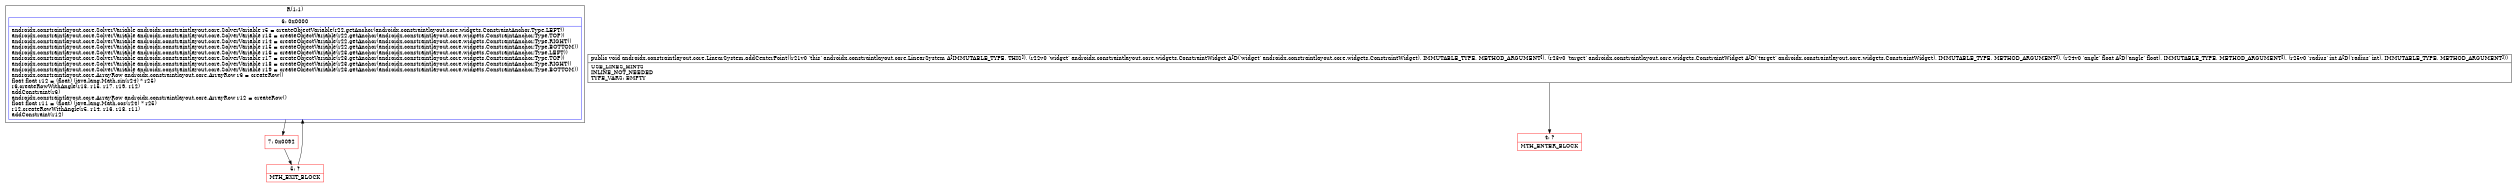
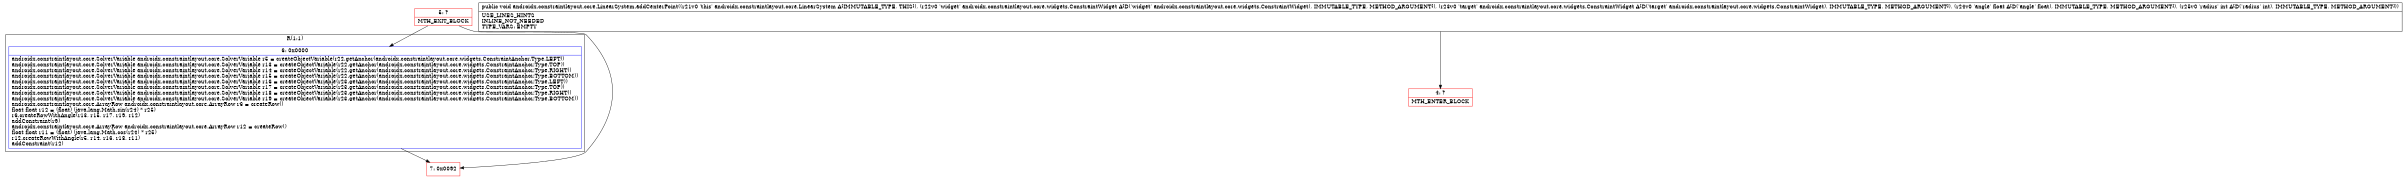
node "6: 0x0000": text "addConstraint(r6)" -> "addConstraint(r9)"
edge "7: 0x0092" -> "5: ?": reversed
